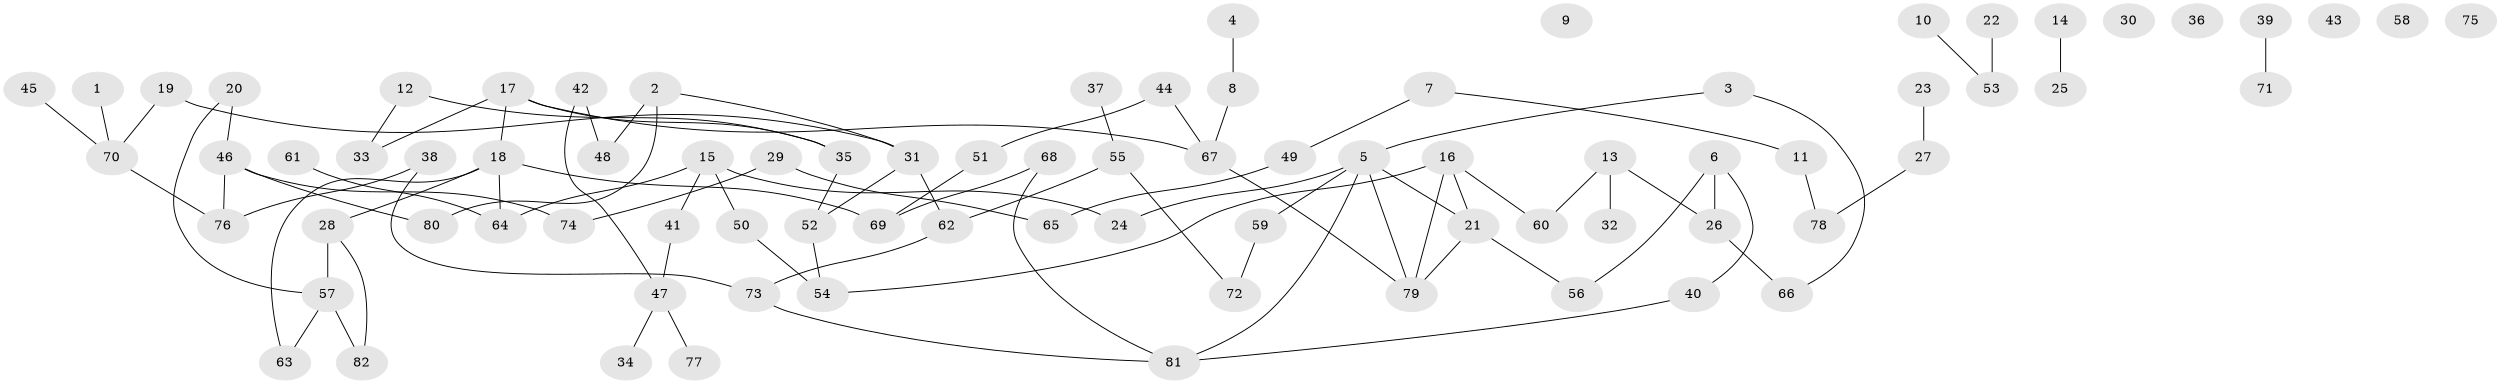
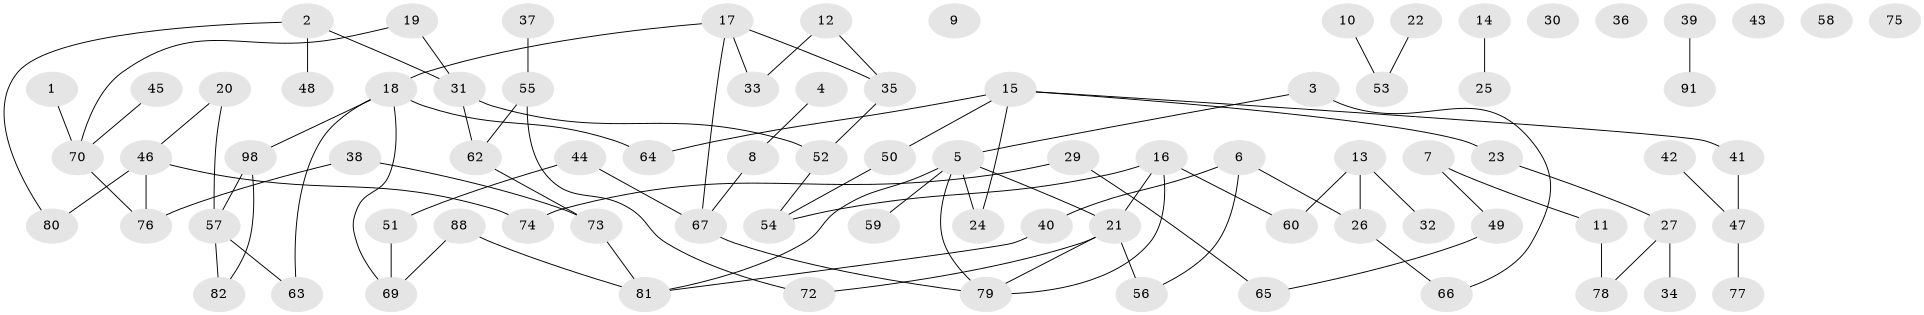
node "71": label "71" -> "91"
edge "15" -- "23": added
edge "42" -- "48": removed
node "61": removed
node "68": label "68" -> "88"
node "28": label "28" -> "98"
edge "59" -- "72": now "21" -- "72"
edge "47" -- "34": now "27" -- "34"
